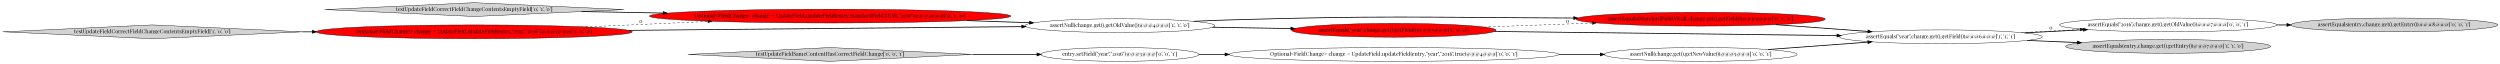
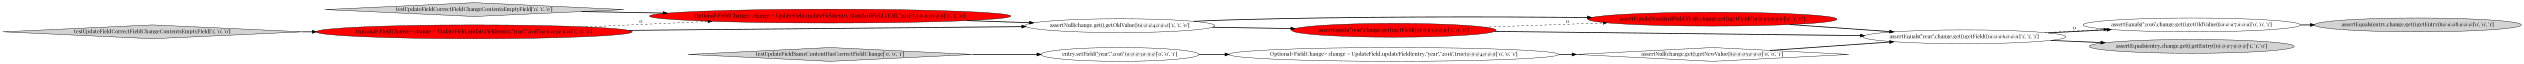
node "assertNull(change.get().getNewValue())@@@5@@@['0', '0', '1']": shape ellipse -> diamond
